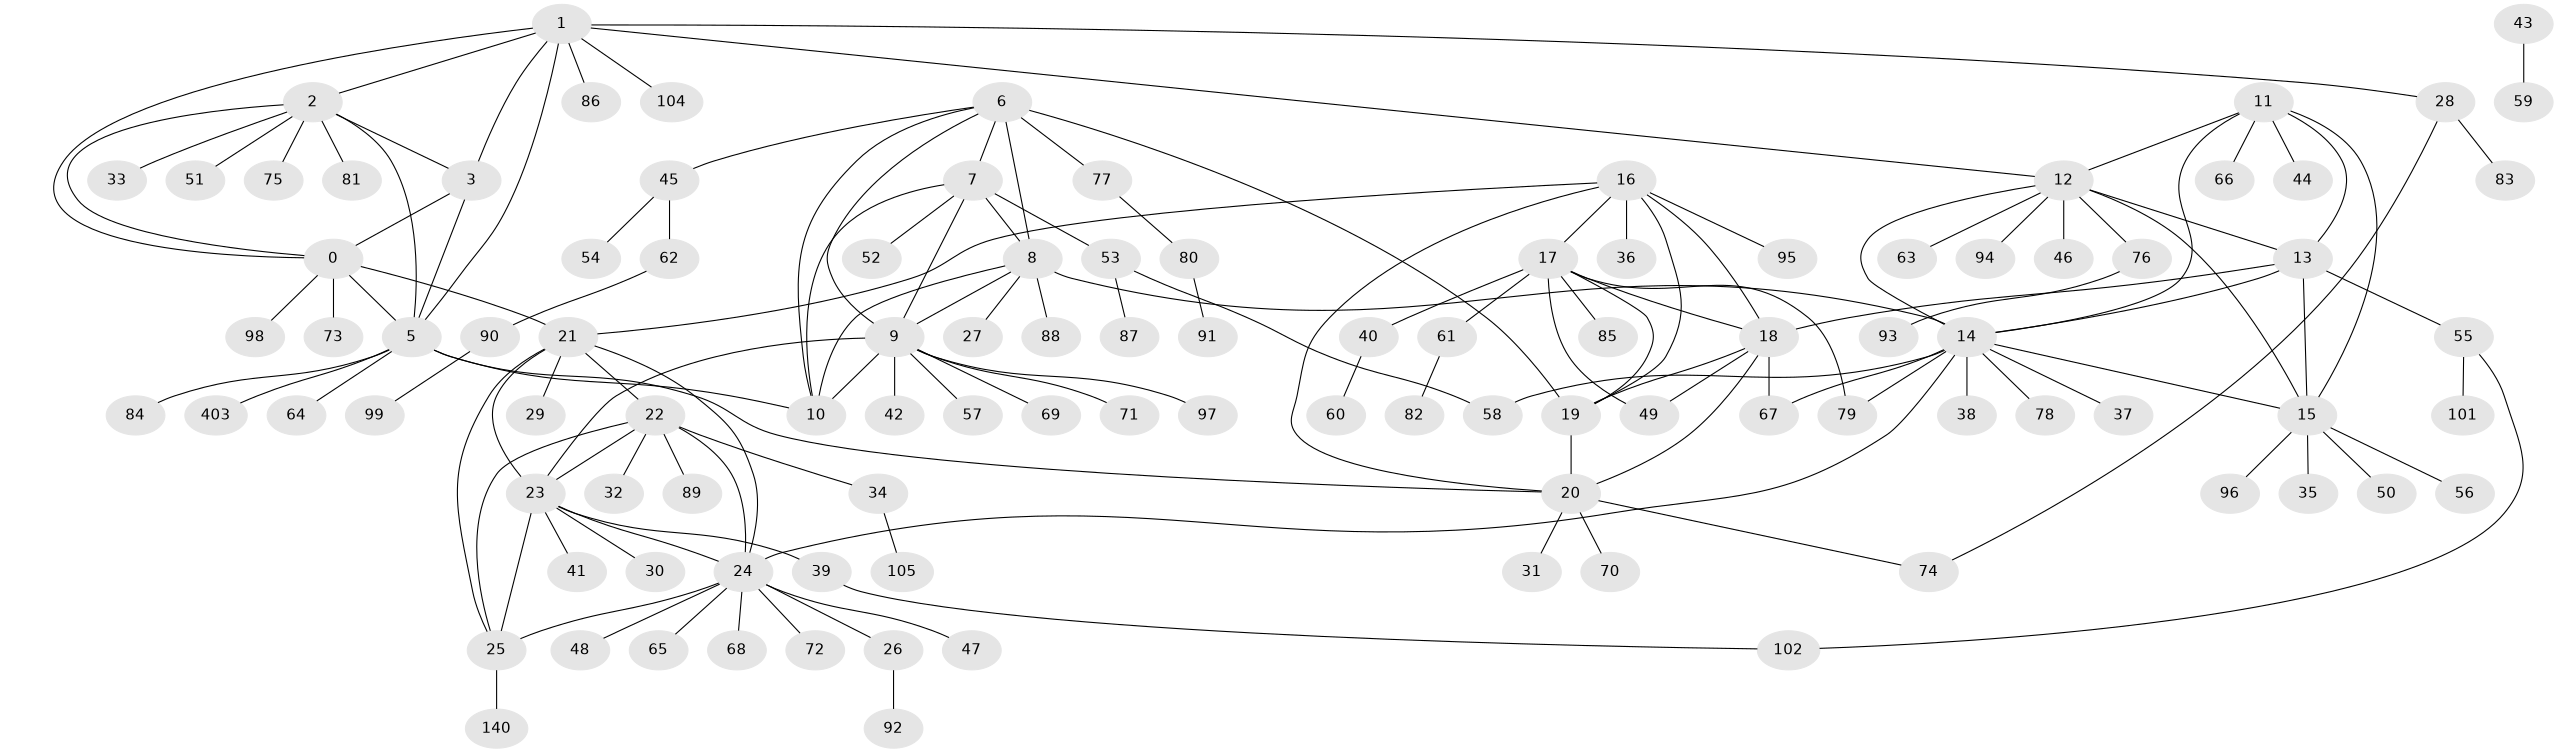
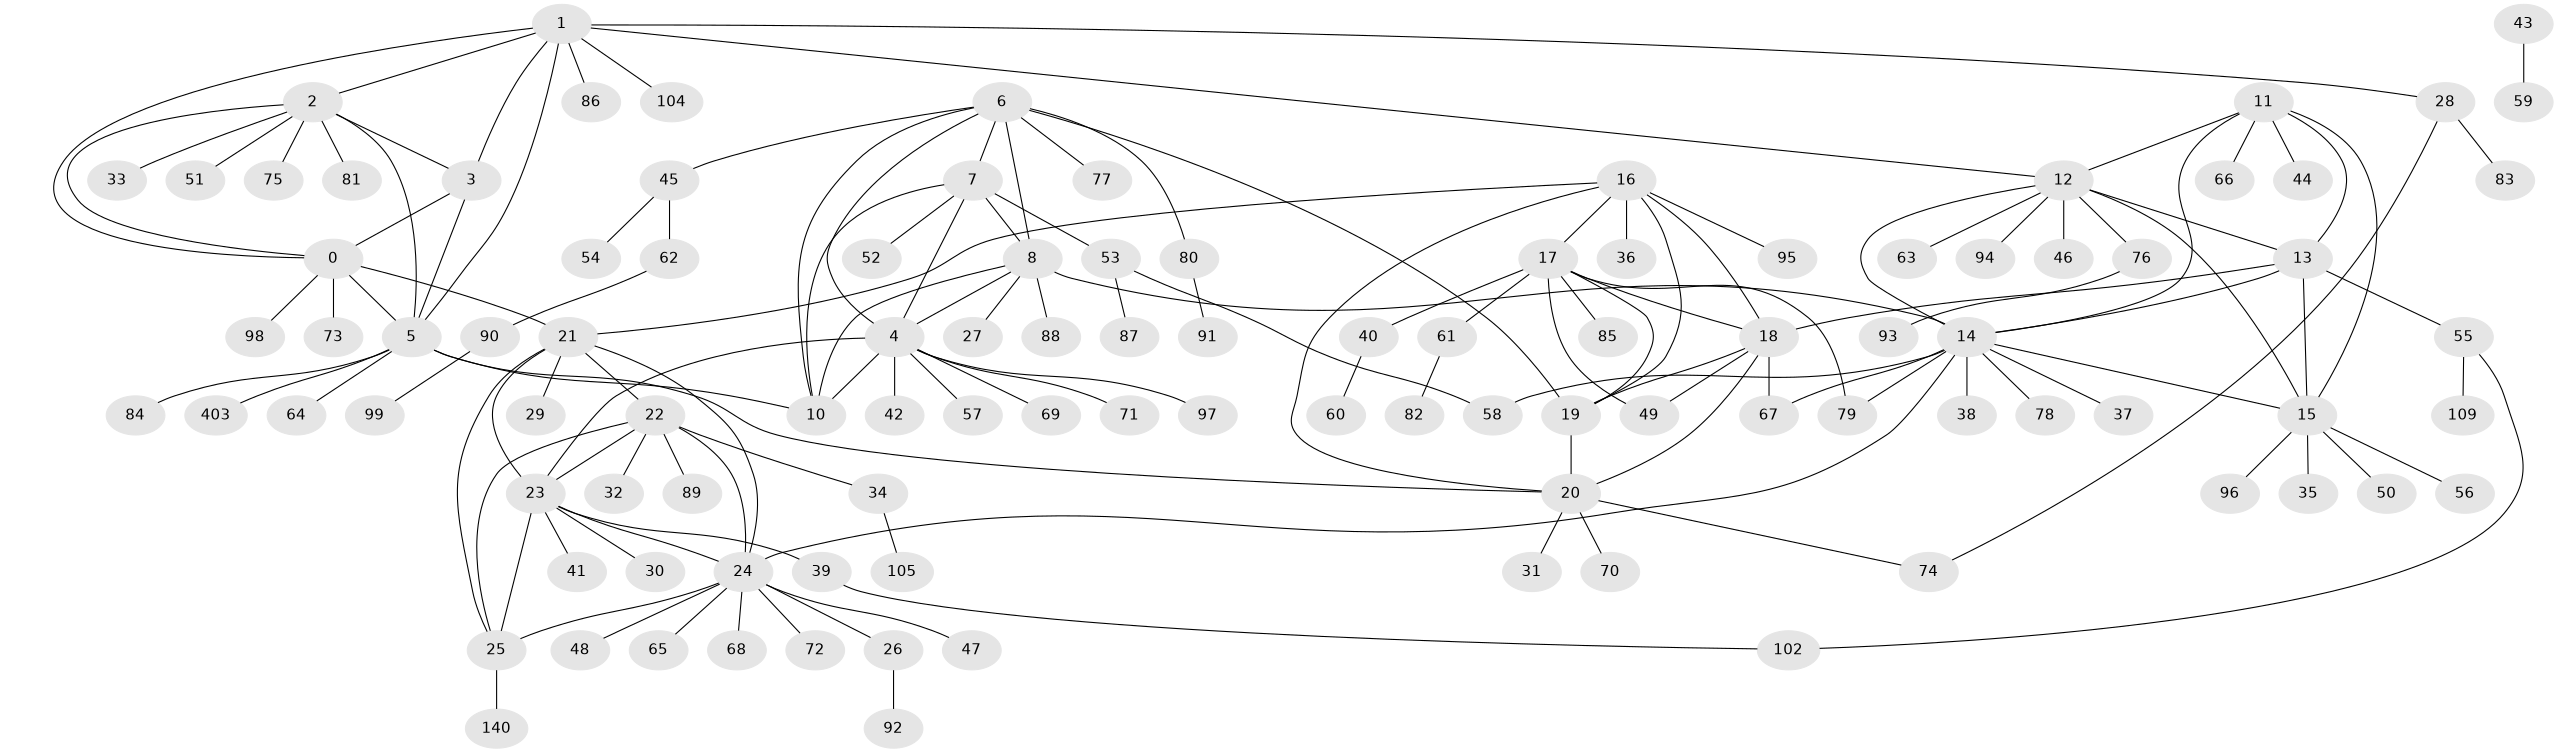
edge "77" -- "80": now "6" -- "80"
node "9": label "9" -> "4"
node "101": label "101" -> "109"
